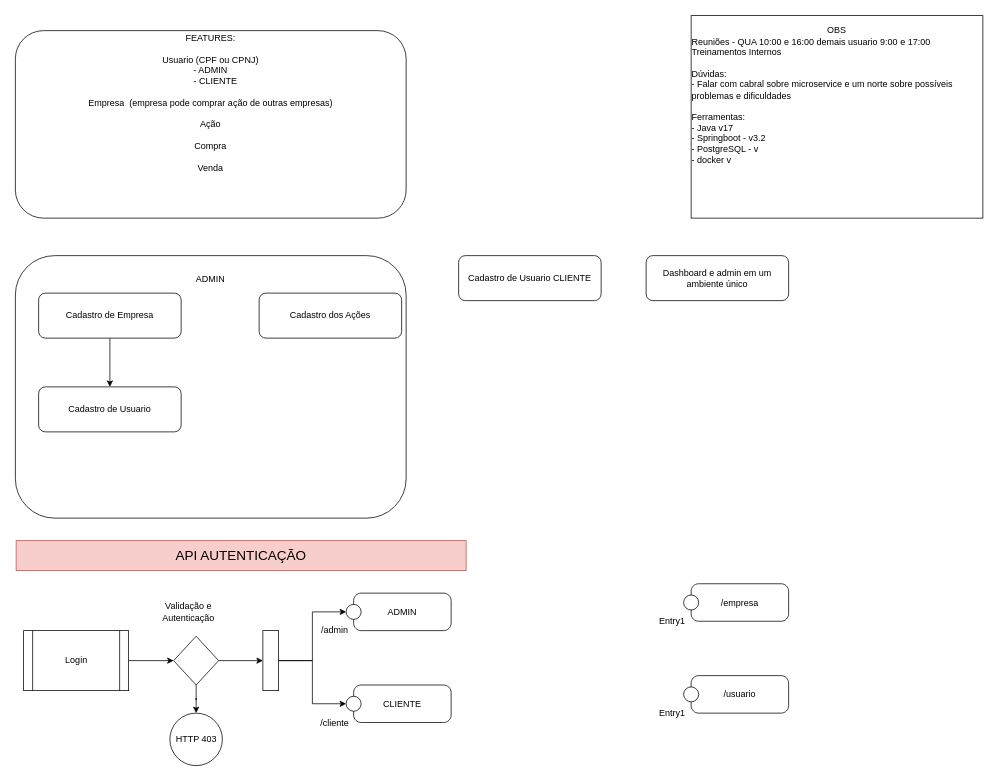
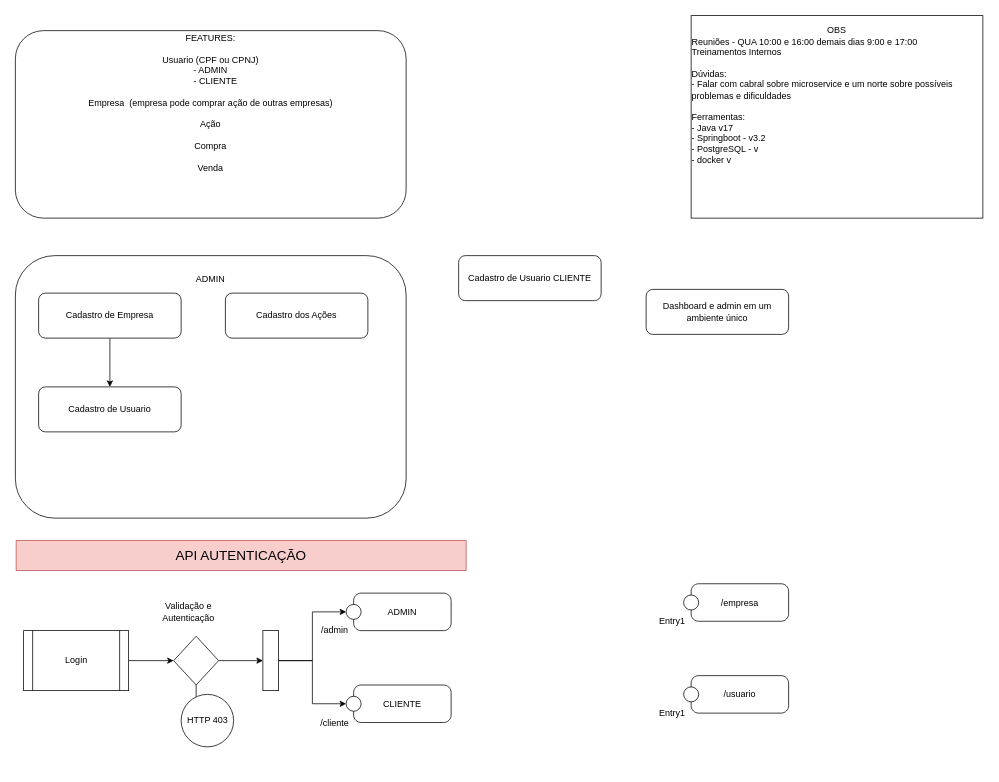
node "OBS Reuniões - QUA 10:00 e 16:00 demais usuario 9:00 e 17:00 Treinamentos Internos Dúvidas: - Falar com cabral sobre microservice e um norte sobre possíveis problemas e dificuldades Ferramentas: - Java v17 - Springboot - v3.2 - PostgreSQL - v - docker v": label "OBS Reuniões - QUA 10:00 e 16:00 demais usuario 9:00 e 17:00 Treinamentos Internos Dúvidas: - Falar com cabral sobre microservice e um norte sobre possíveis problemas e dificuldades Ferramentas: - Java v17 - Springboot - v3.2 - PostgreSQL - v - docker v" -> "OBS Reuniões - QUA 10:00 e 16:00 demais dias 9:00 e 17:00 Treinamentos Internos Dúvidas: - Falar com cabral sobre microservice e um norte sobre possíveis problemas e dificuldades Ferramentas: - Java v17 - Springboot - v3.2 - PostgreSQL - v - docker v"
node "Dashboard e admin em um ambiente único": moved (717, 278) -> (717, 312)
node "Cadastro dos Ações": moved (330, 315) -> (297, 315)
node "HTTP 403": moved (196, 739) -> (207, 720)
